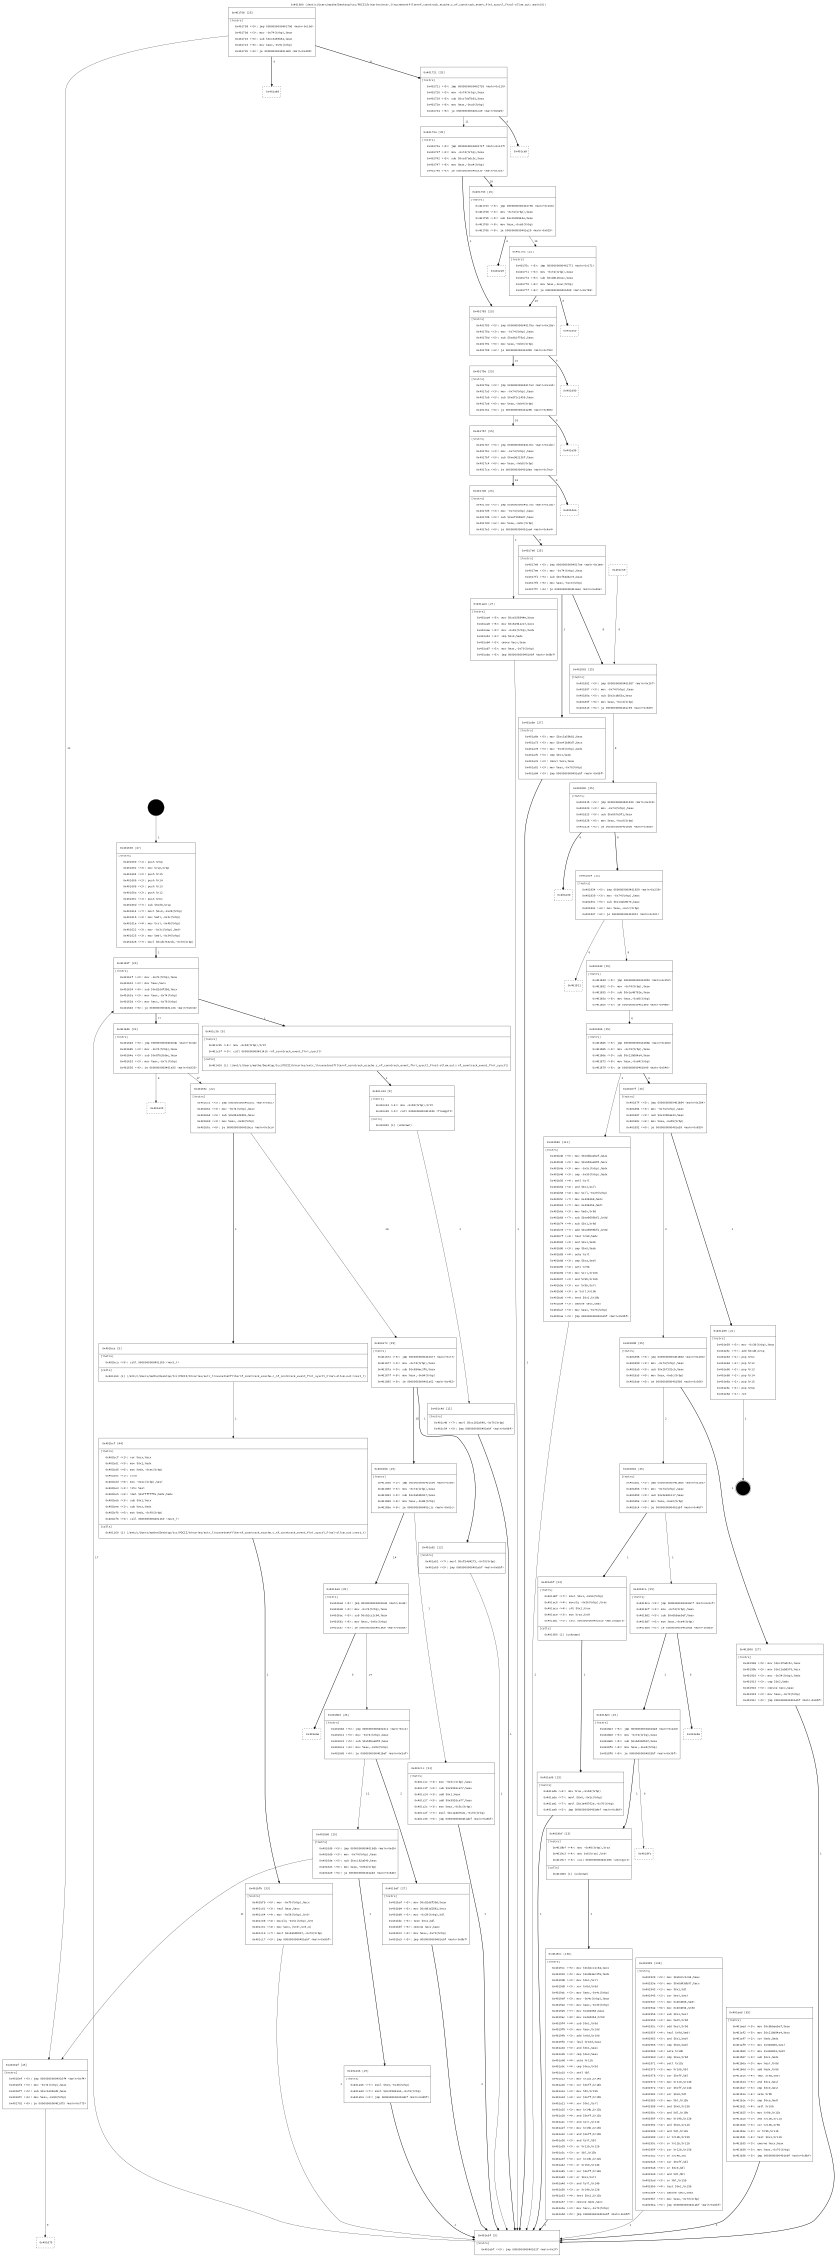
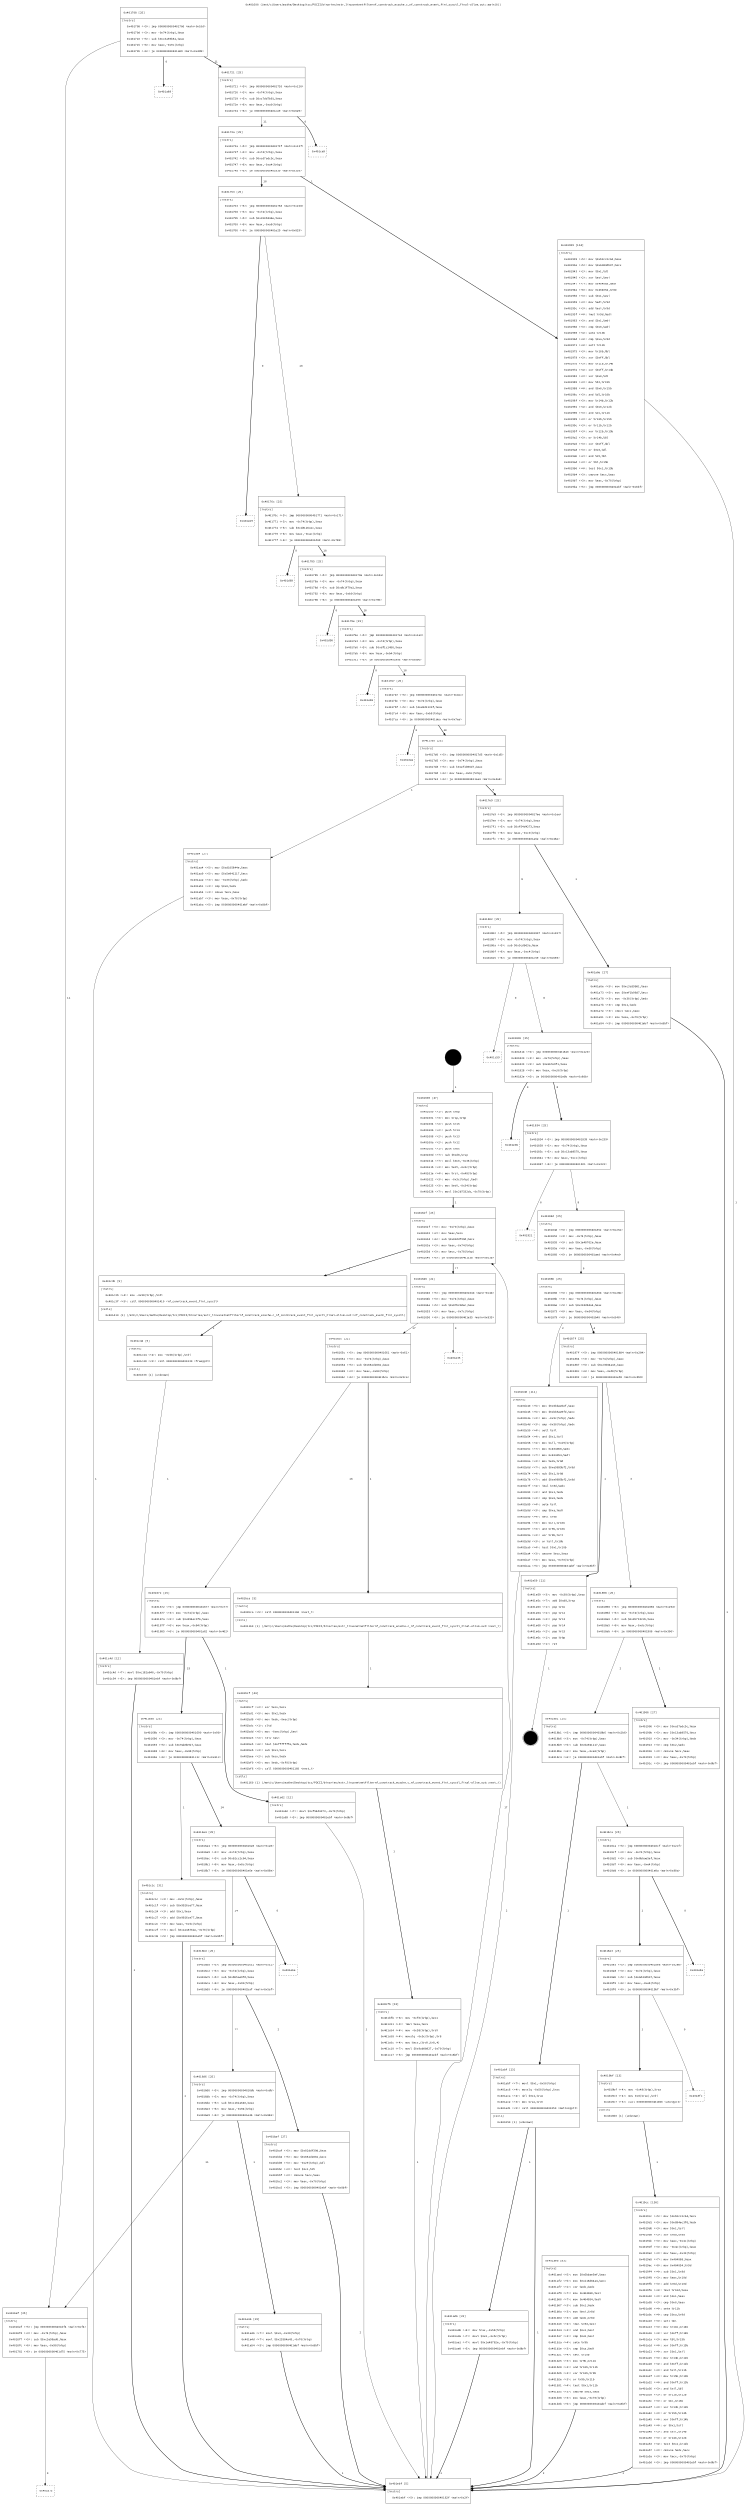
edge "0x40173a [25]" -> "0x401785 [25]": now "0x40173a [25]" -> "0x401939 [134]"
edge "0x401c59" -> "0x401802 [25]": reversed
edge "0x4017e9 [25]" -> "0x401802 [25]": style bold -> solid
edge "0x401906 [27]" -> "0x401ebf [5]": now "0x401abf [23]" -> "0x401ebf [5]"
